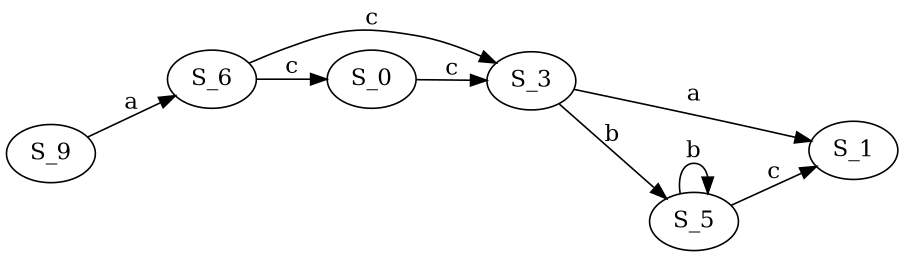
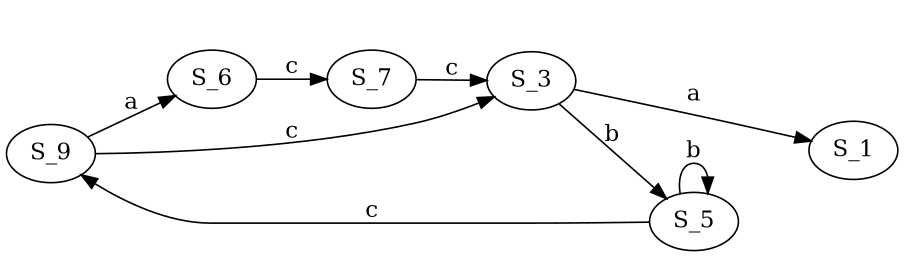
edge "S_6" -> "S_3": now "S_9" -> "S_3"
node "S_0": label "S_0" -> "S_7"
edge "S_5" -> "S_1": now "S_5" -> "S_9"
